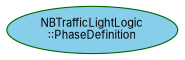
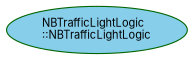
node "NBTrafficLightLogic ::PhaseDefinition": label "NBTrafficLightLogic ::PhaseDefinition" -> "NBTrafficLightLogic ::NBTrafficLightLogic"
